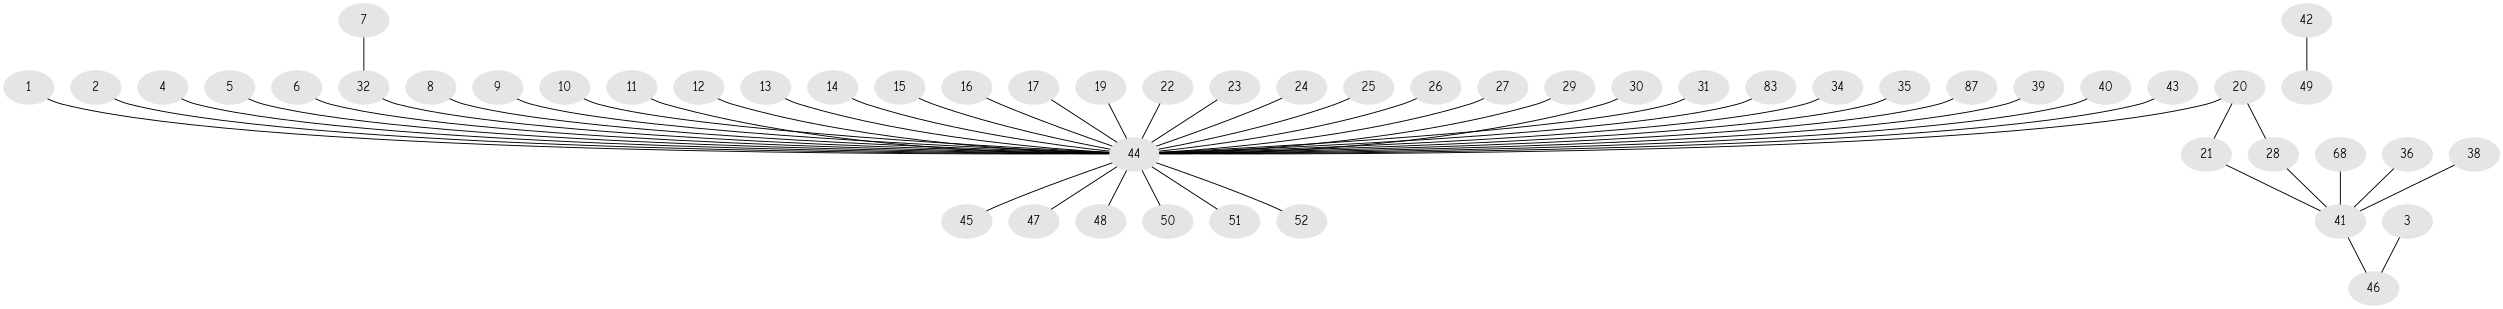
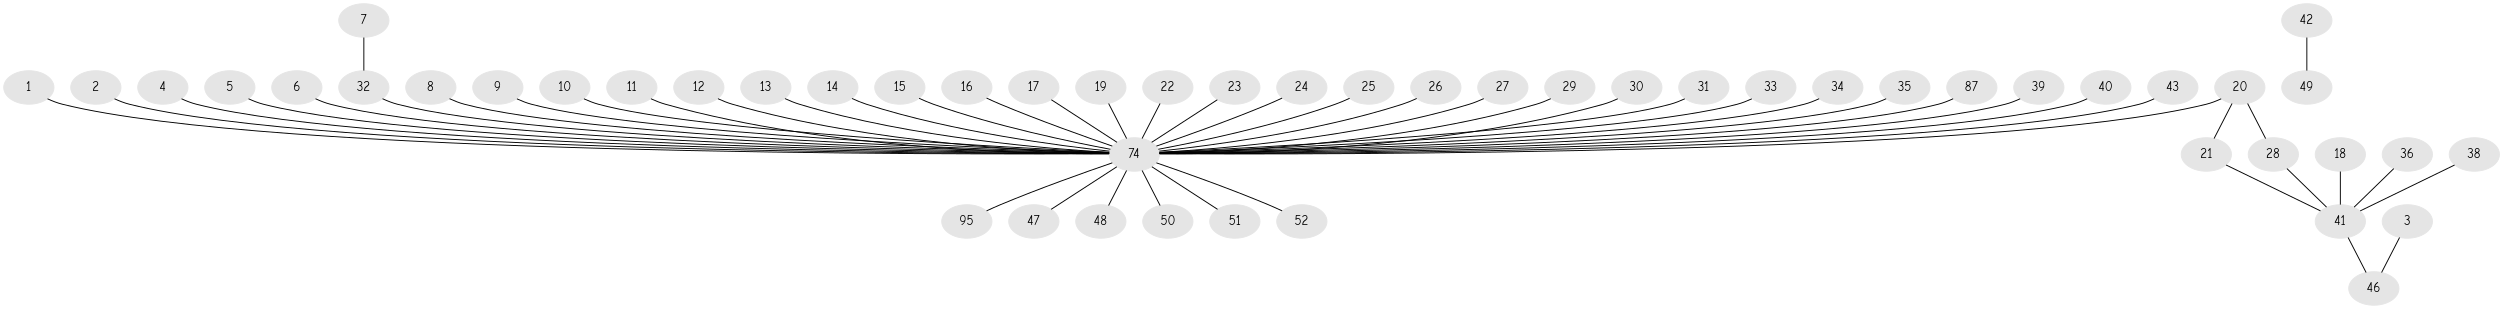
node "83": label "83" -> "33"
node "44": label "44" -> "74"
node "68": label "68" -> "18"
node "45": label "45" -> "95"
